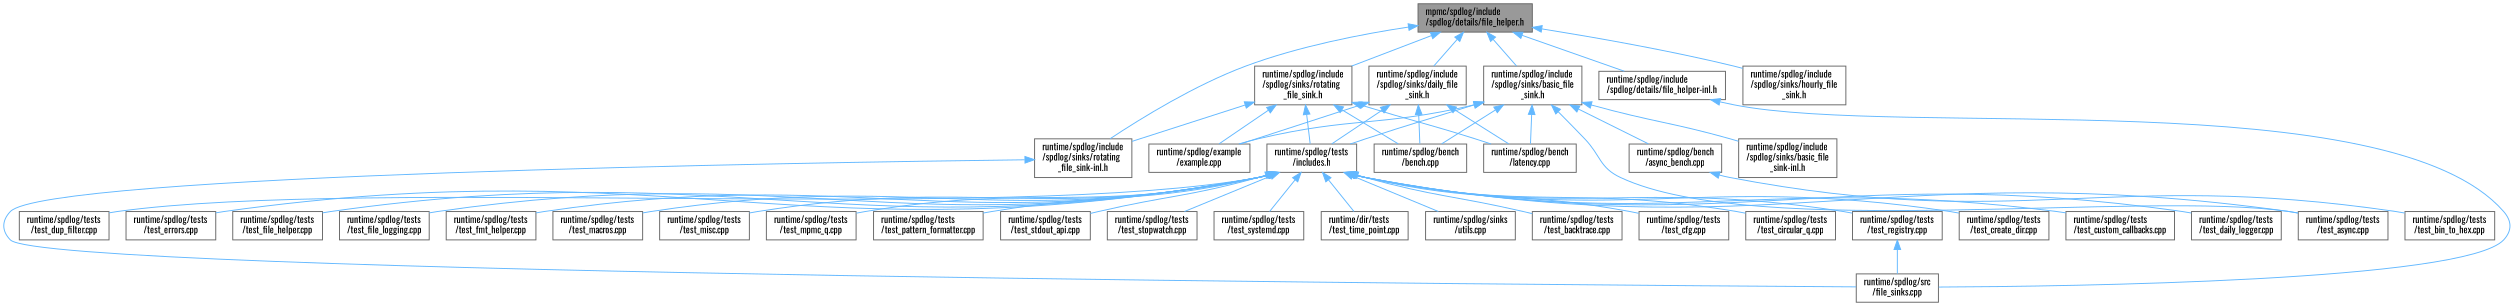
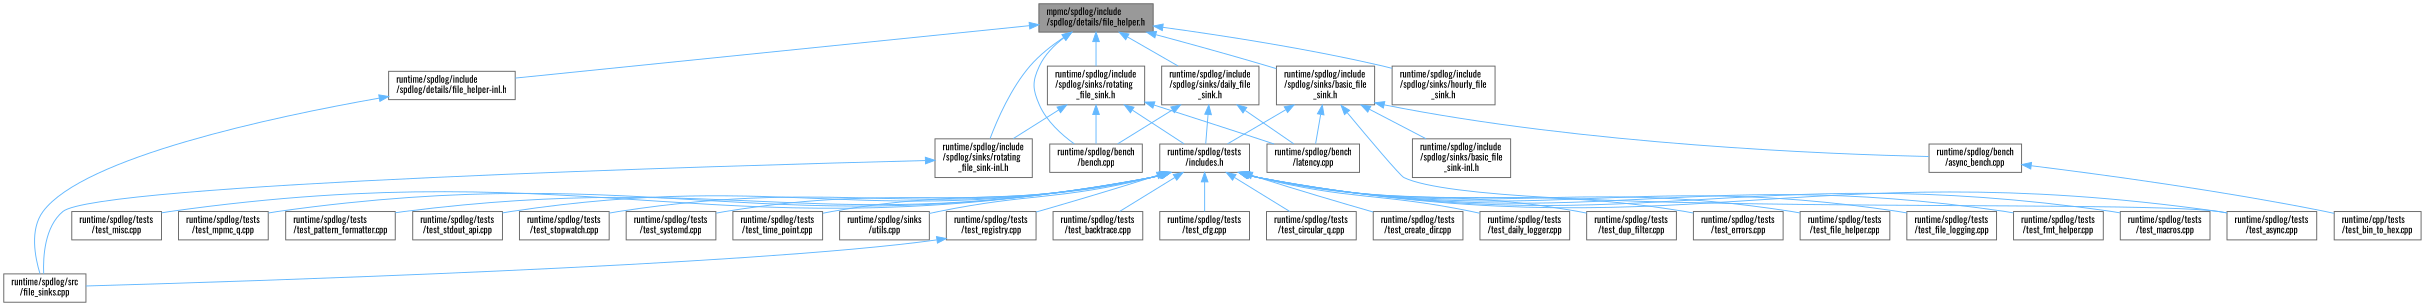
edge "runtime/spdlog/bench /bench.cpp" -> "runtime/spdlog/include /spdlog/sinks/basic_file _sink.h": now "runtime/spdlog/bench /bench.cpp" -> "mpmc/spdlog/include /spdlog/details/file_helper.h"
node "runtime/spdlog/example /example.cpp": removed
node "runtime/dir/tests /test_time_point.cpp": label "runtime/dir/tests /test_time_point.cpp" -> "runtime/spdlog/tests /test_time_point.cpp"
node "runtime/spdlog/tests /test_custom_callbacks.cpp": removed
node "runtime/spdlog/tests /test_bin_to_hex.cpp": label "runtime/spdlog/tests /test_bin_to_hex.cpp" -> "runtime/cpp/tests /test_bin_to_hex.cpp"
